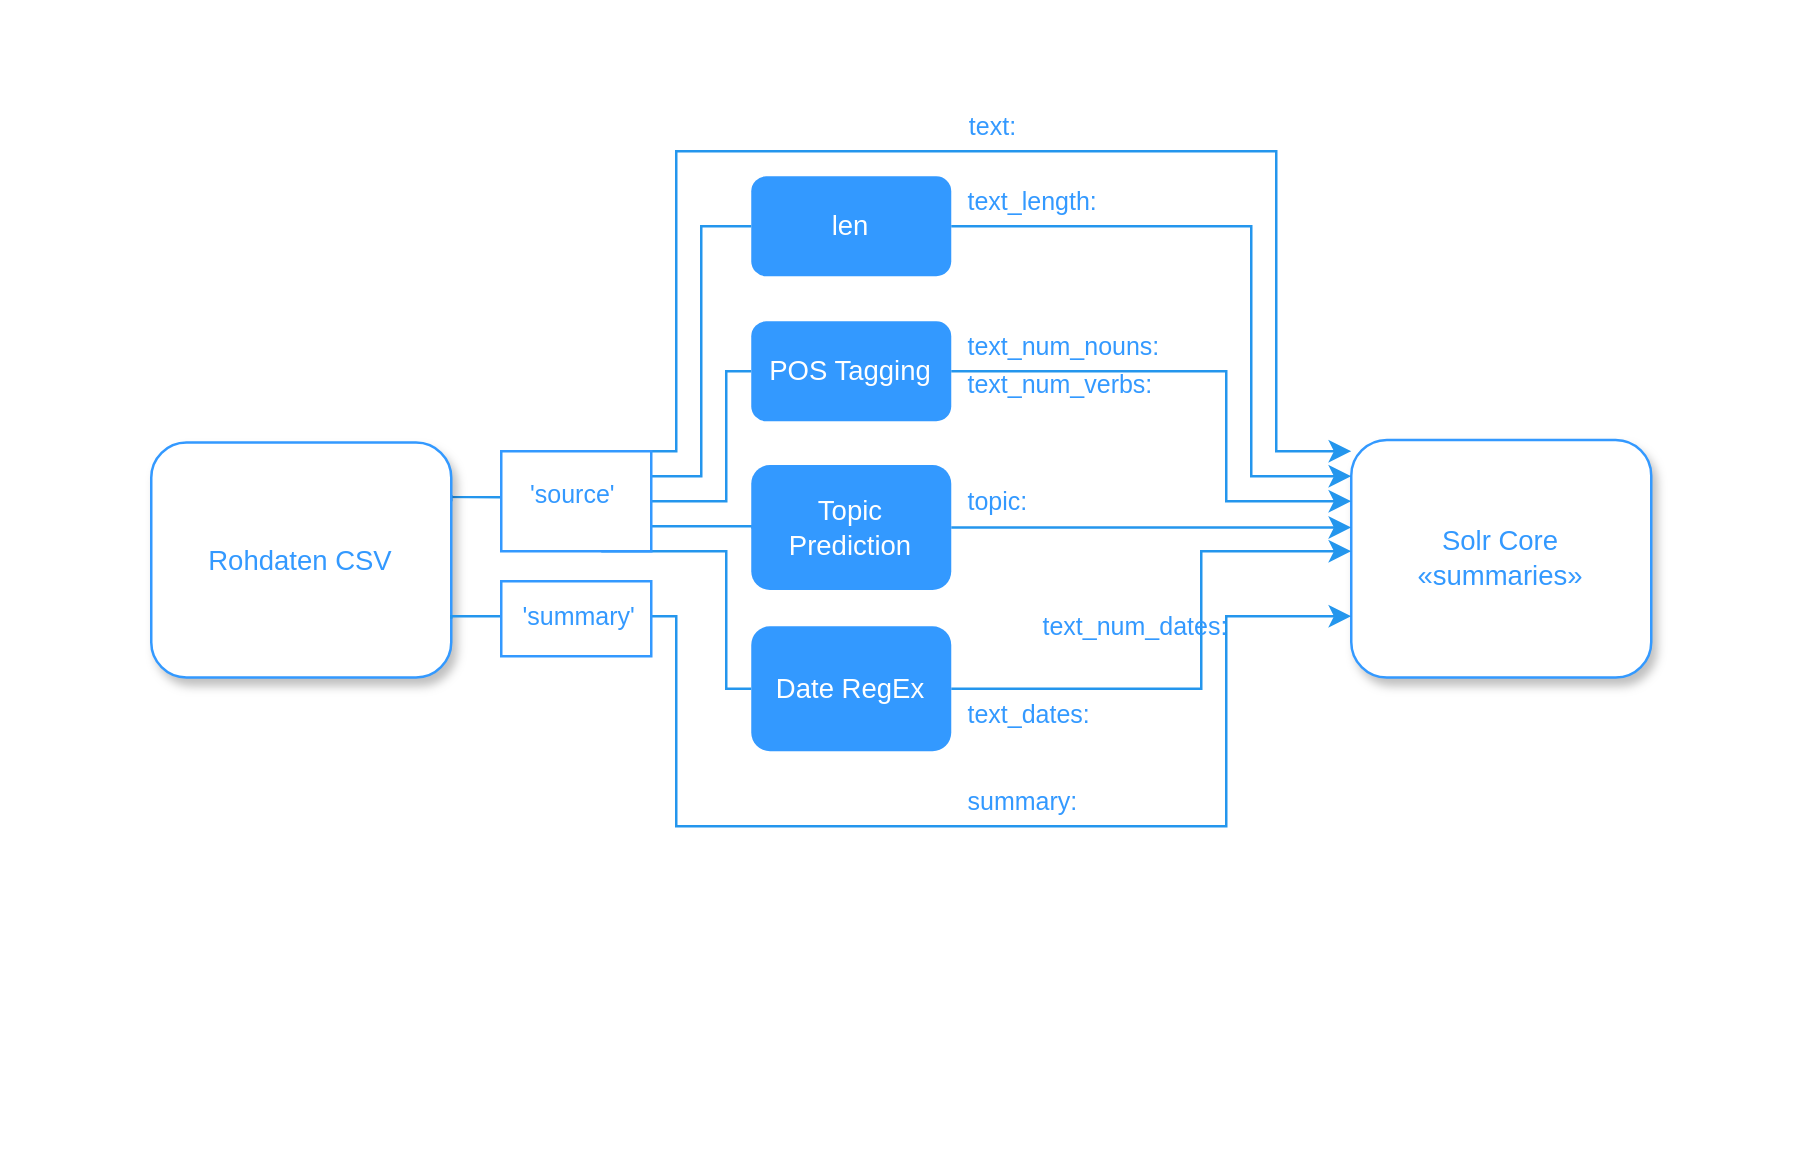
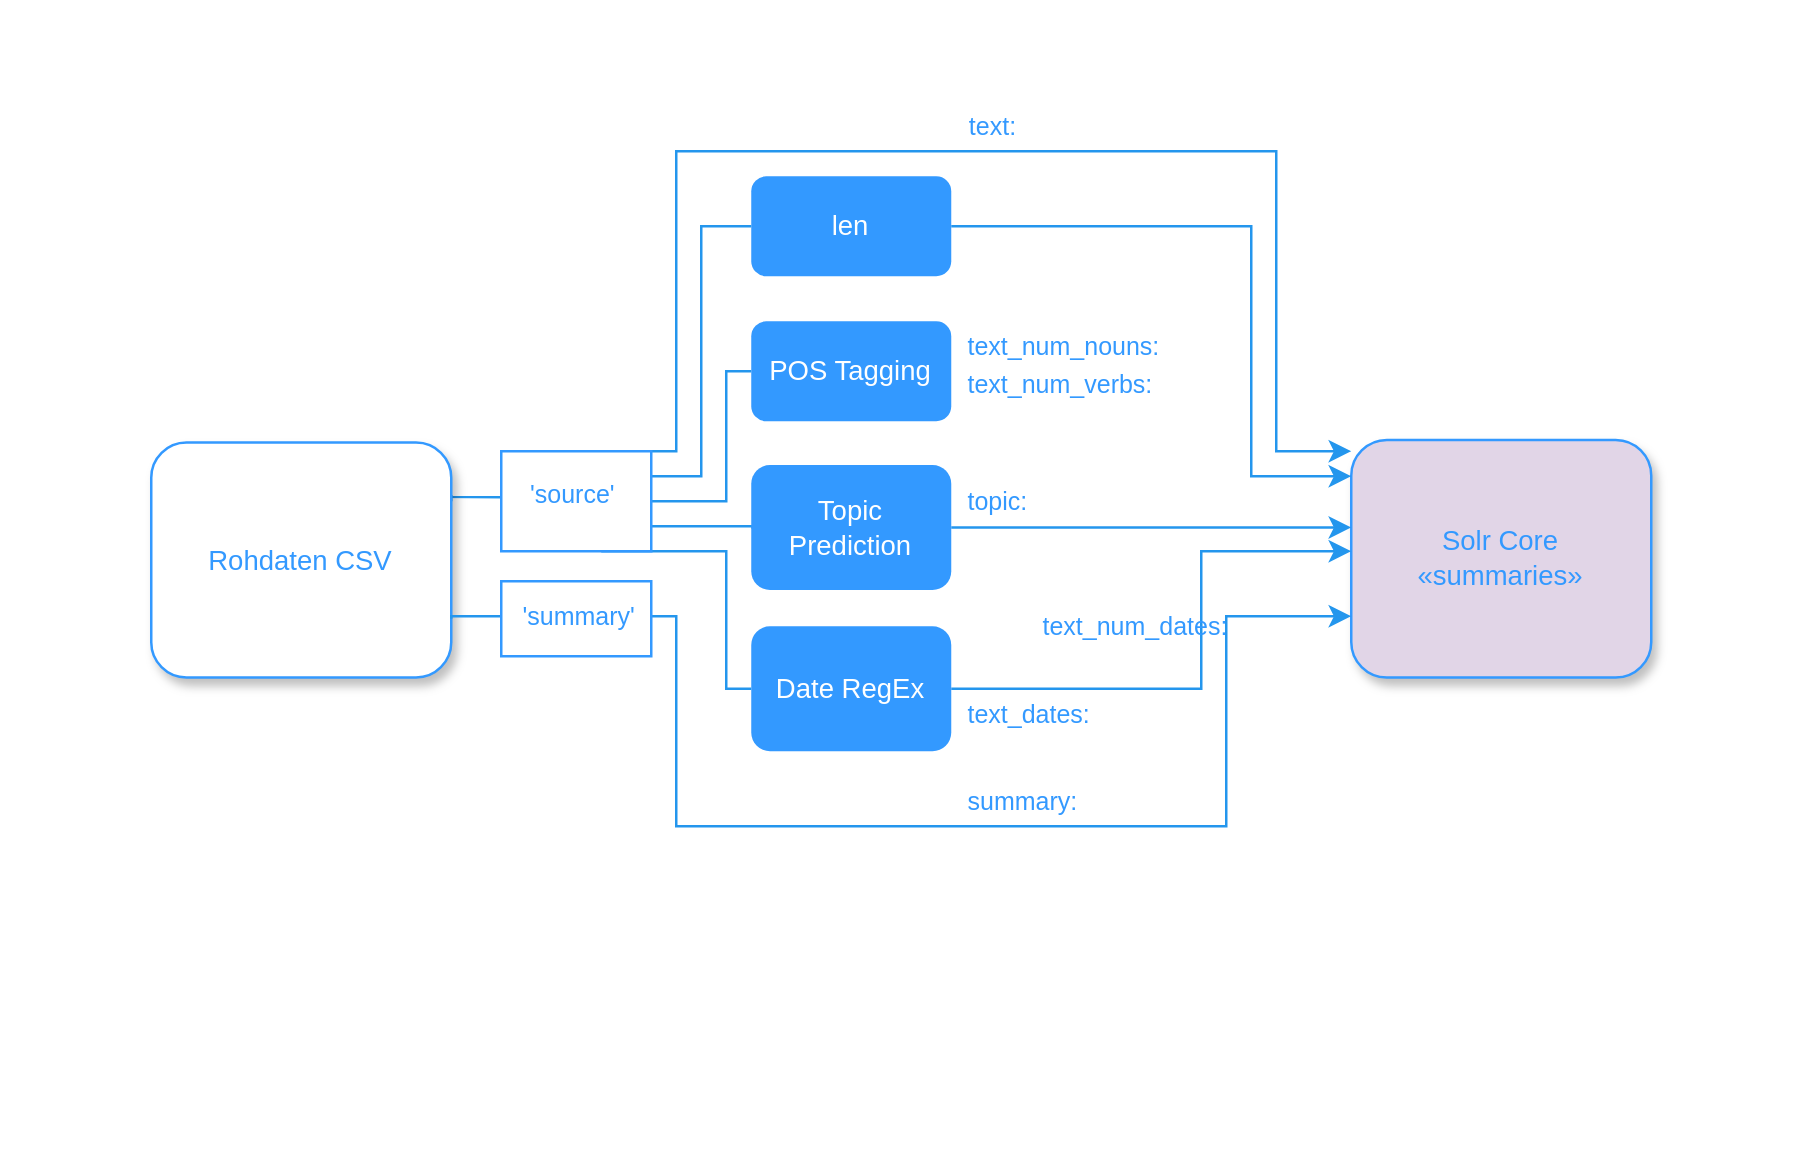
node "text_length:": removed
edge "POS Tagging" -> "Solr Core «summaries»": removed
node "Solr Core «summaries»": fillcolor #ffffff -> #e1d5e7
